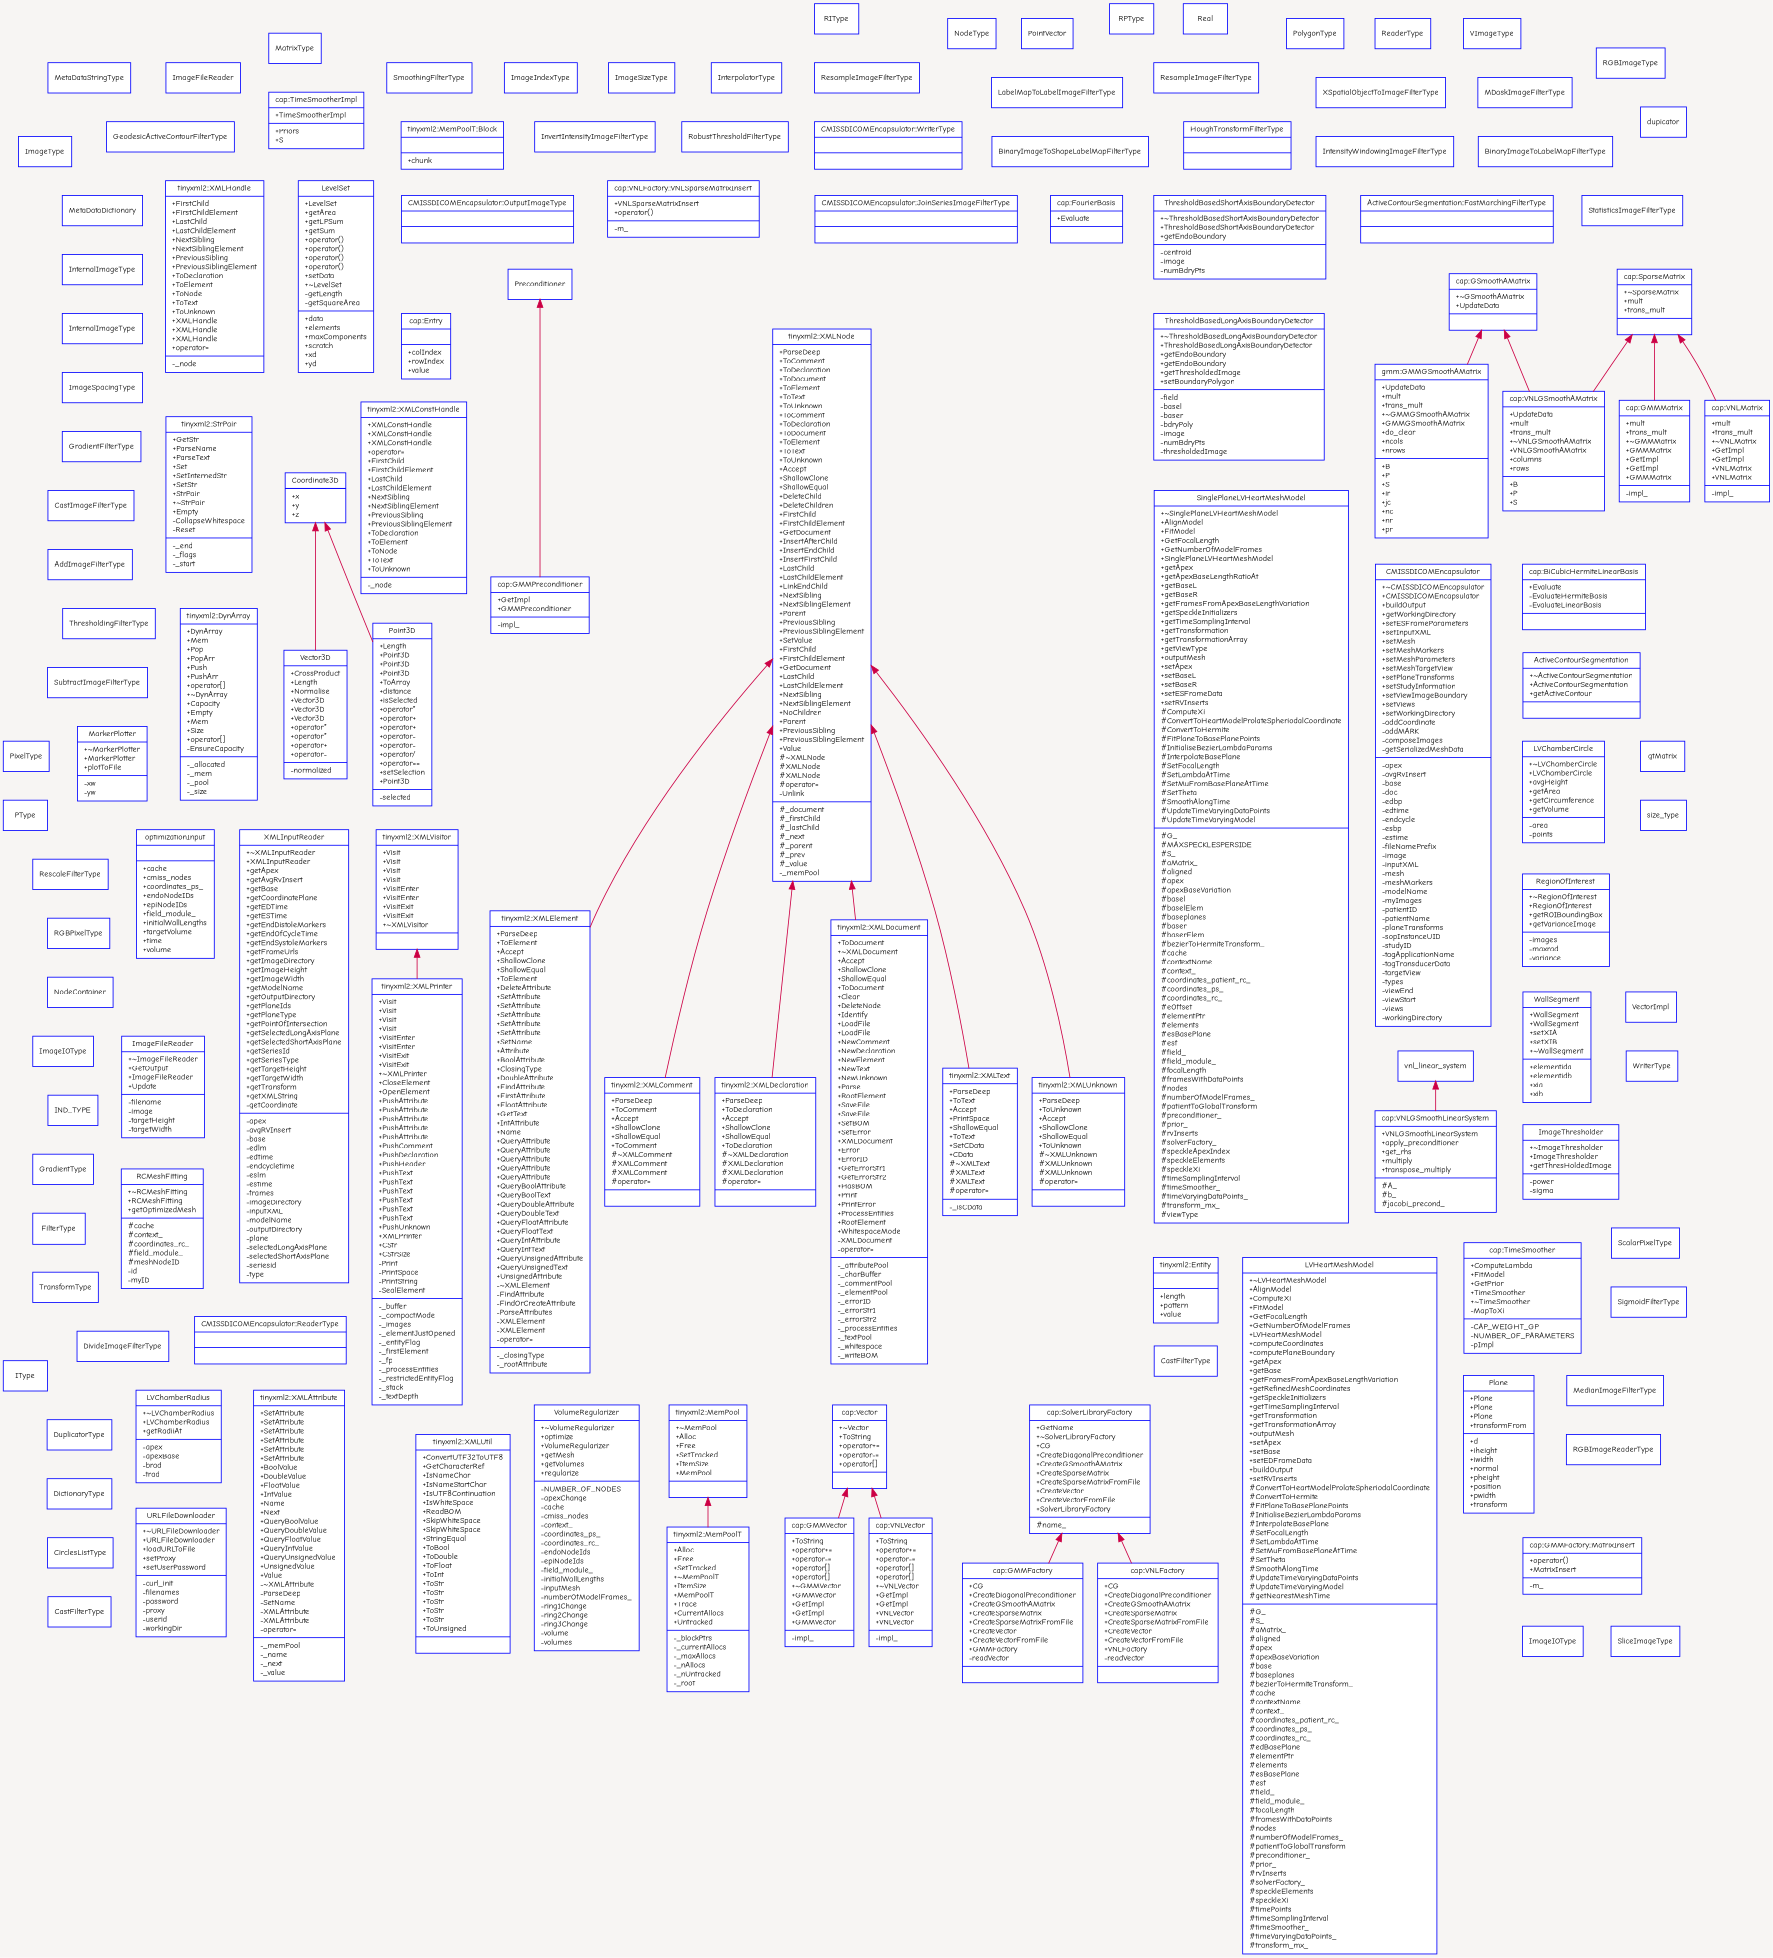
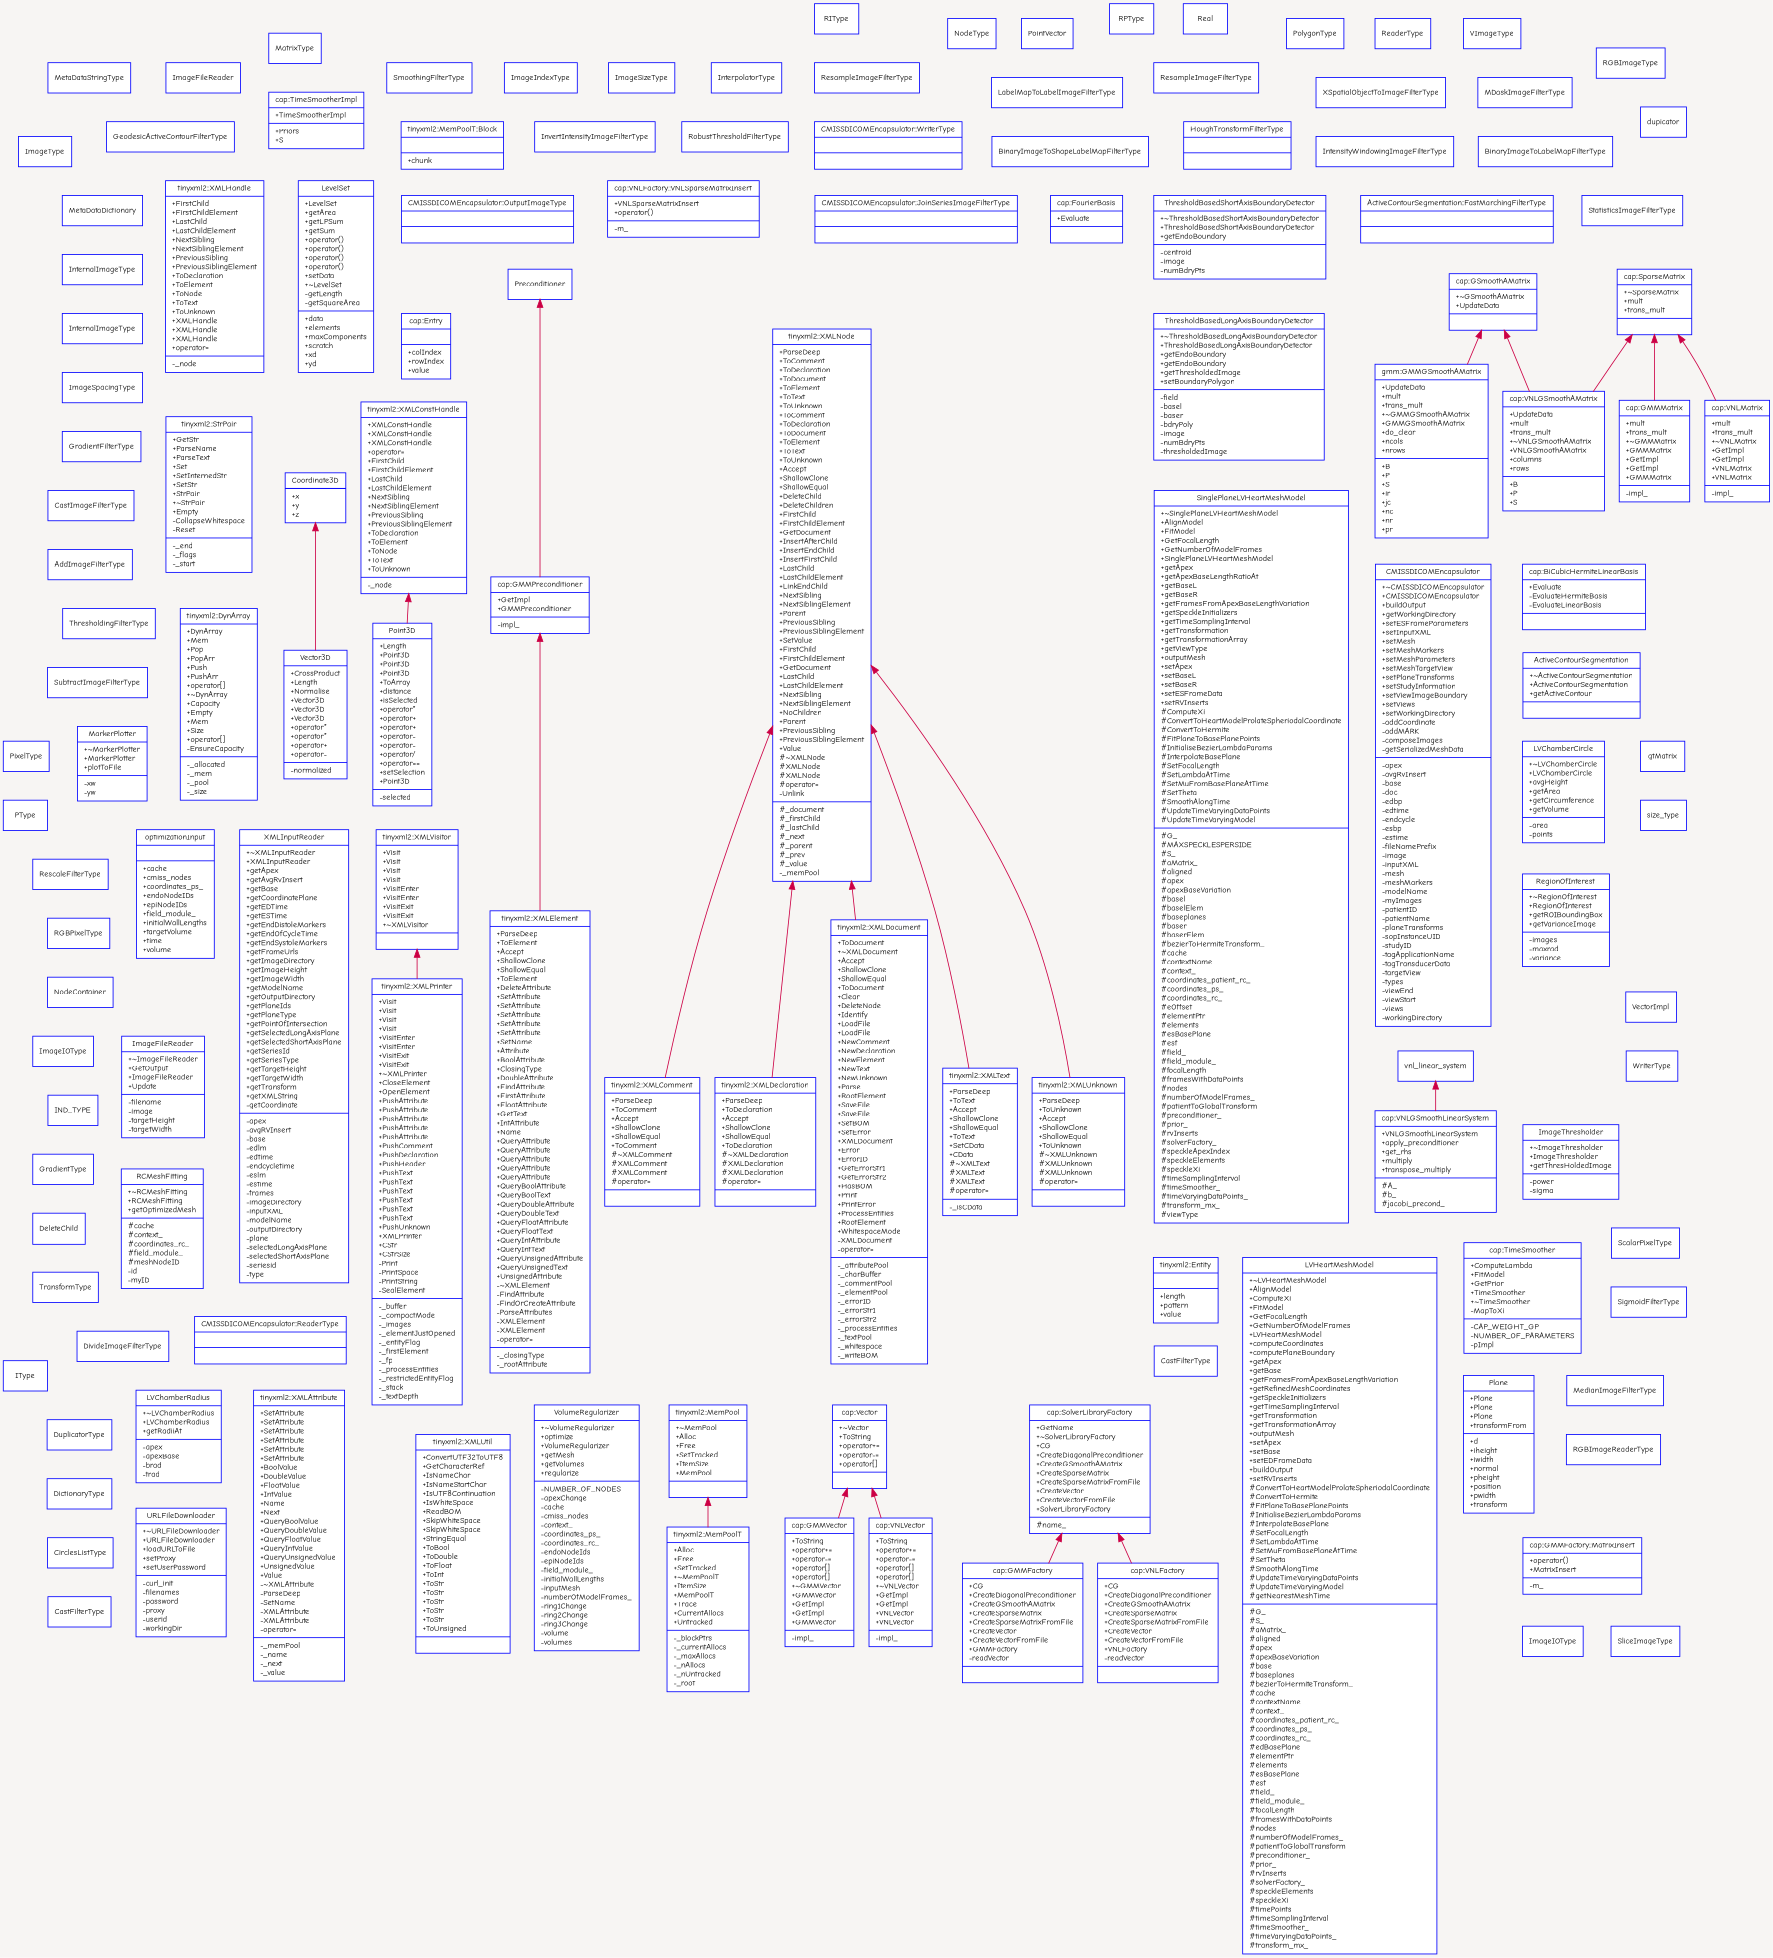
edge "Point3D" -> "Coordinate3D": now "Point3D" -> "tinyxml2::XMLConstHandle"
edge "tinyxml2::XMLElement" -> "tinyxml2::XMLNode": now "tinyxml2::XMLElement" -> "cap::GMMPreconditioner"
node "WallSegment": removed
node "tinyxml2::XMLText": text "+PrintSpace" -> "+ShallowClone"
node "FilterType": label "FilterType" -> "DeleteChild"
